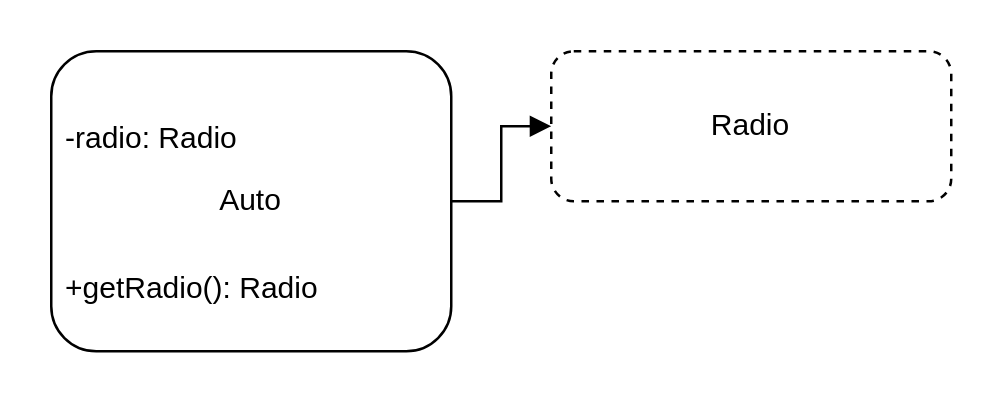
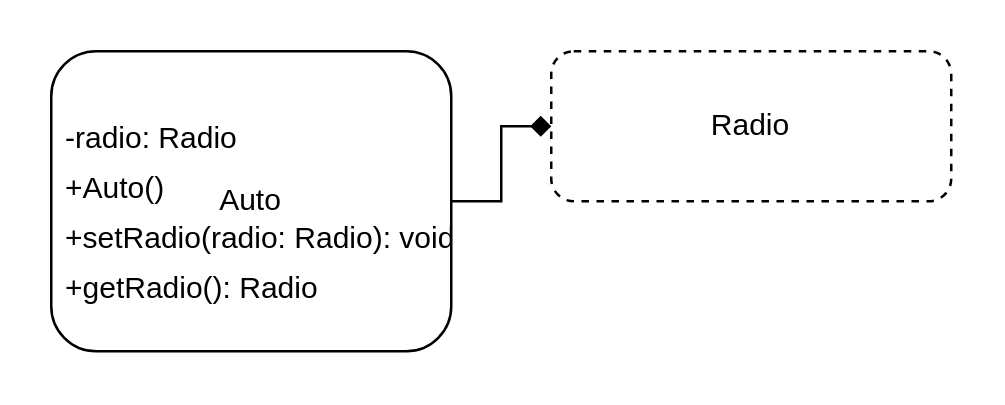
edge "Auto" -> "Radio": arrowhead block -> diamond
node "+Auto()": added
node "+setRadio(radio: Radio): void": added
